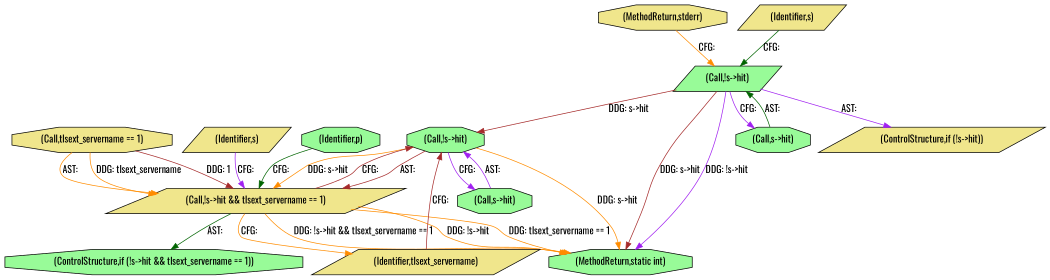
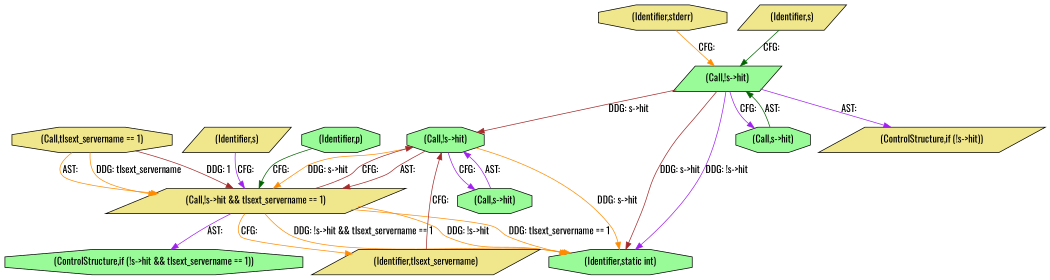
node "(MethodReturn,stderr)": label "(MethodReturn,stderr)" -> "(Identifier,stderr)"
edge "(Call,!s->hit && tlsext_servername == 1)" -> "(ControlStructure,if (!s->hit && tlsext_servername == 1))": color darkgreen -> purple
node "(MethodReturn,static int)": label "(MethodReturn,static int)" -> "(Identifier,static int)"
